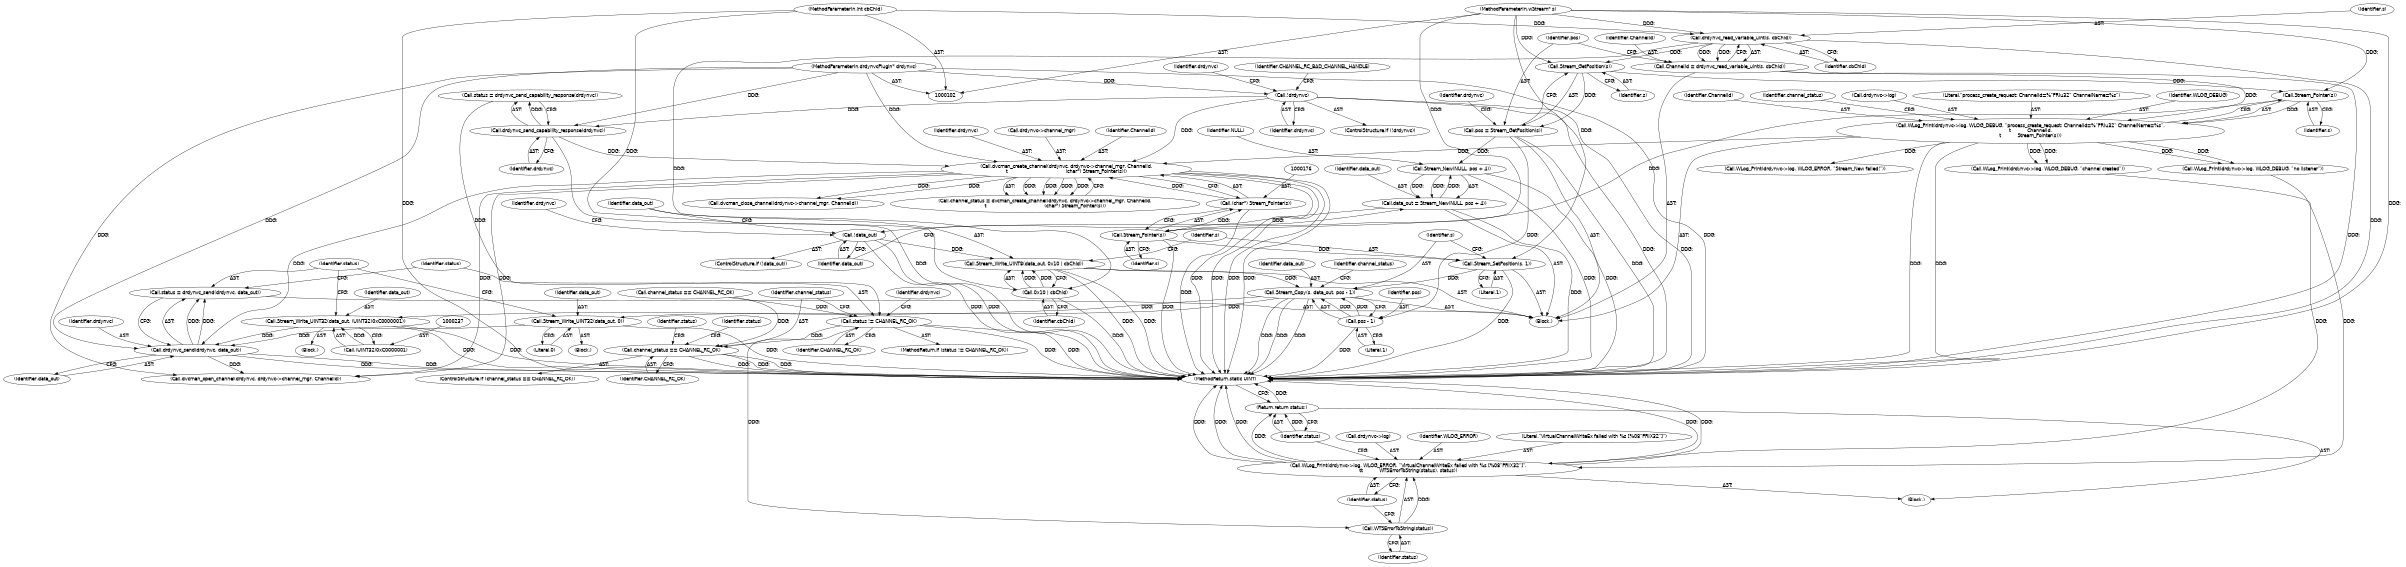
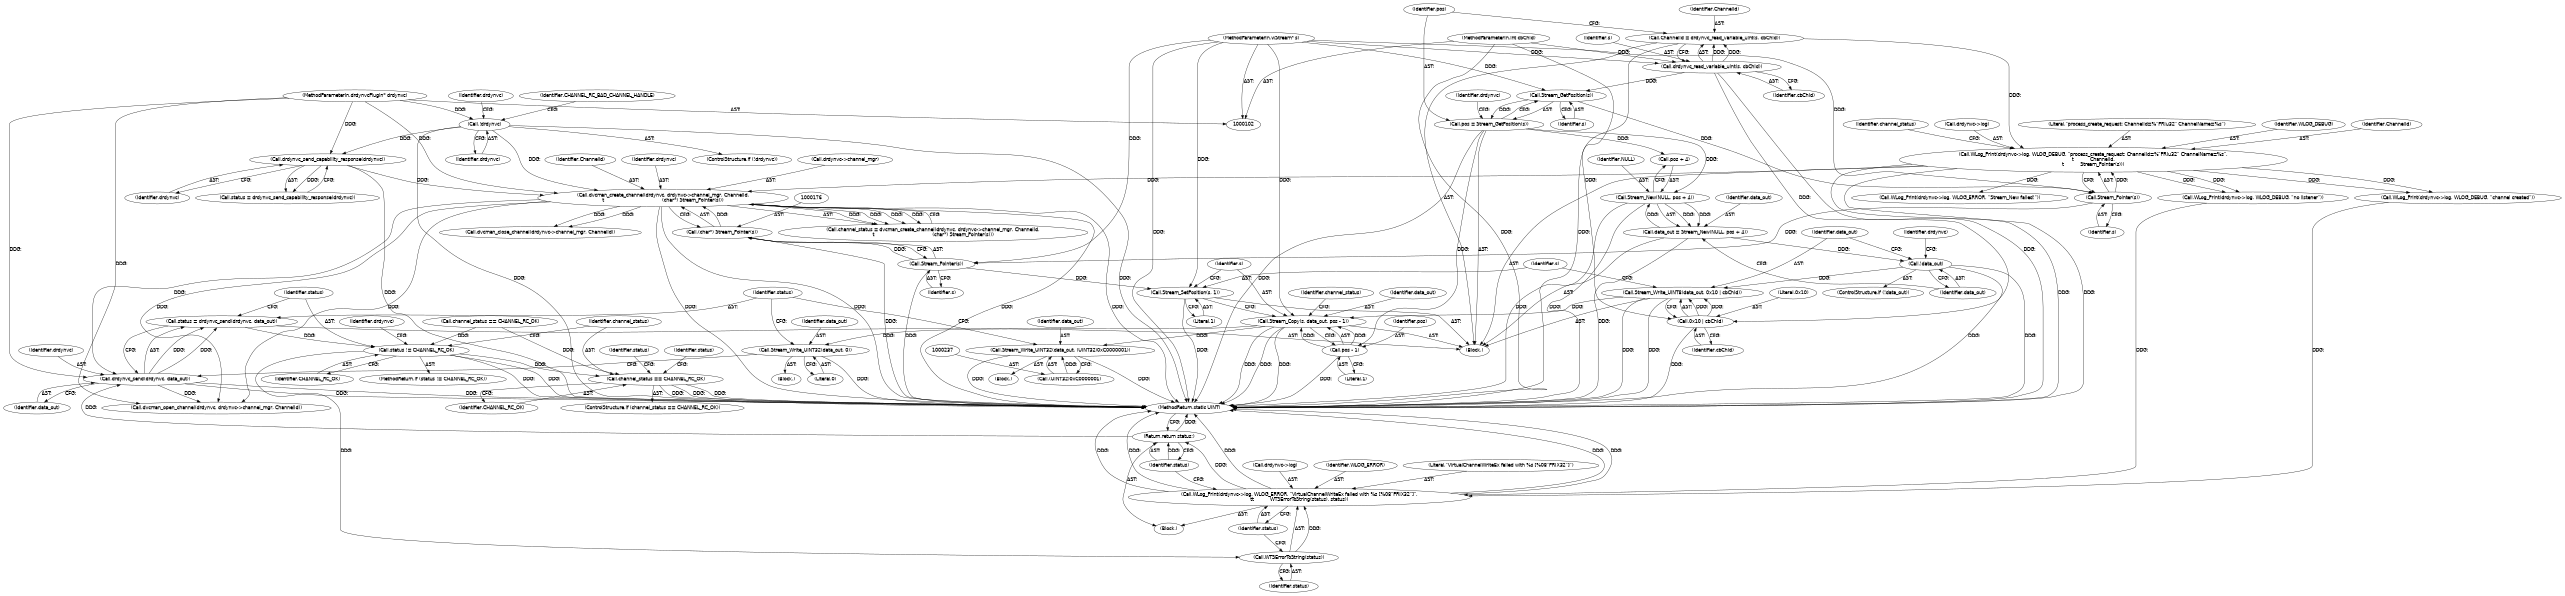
edge "(MethodParameterIn,drdynvcPlugin* drdynvc)" -> "(MethodReturn,static UINT)": removed, label "DDG:"
node "(Call,pos + 4)": added
edge "(MethodParameterIn,wStream* s)" -> "(Call,Stream_Copy(s, data_out, pos - 1))": added, label "DDG:"
edge "(Call,status = drdynvc_send_capability_response(drdynvc))" -> "(Call,status != CHANNEL_RC_OK)": now "(Call,status = drdynvc_send(drdynvc, data_out))" -> "(Call,status != CHANNEL_RC_OK)"
edge "(Call,Stream_SetPosition(s, 1))" -> "(Call,Stream_Copy(s, data_out, pos - 1))": label "DDG: " -> "CFG: "
node "(Literal,0x10)": added
edge "(Call,Stream_Write_UINT32(data_out, (UINT32)0xC0000001))" -> "(Call,drdynvc_send(drdynvc, data_out))": now "(Return,return status;)" -> "(Call,drdynvc_send(drdynvc, data_out))"
edge "(Call,Stream_Write_UINT32(data_out, 0))" -> "(Call,drdynvc_send(drdynvc, data_out))": label "DDG: " -> "CFG: "
